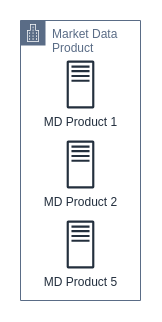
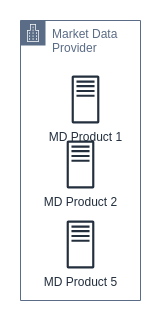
node "Market Data Product": label "Market Data Product" -> "Market Data Provider"
node "MD Product 1": moved (81, 85) -> (86, 100)
